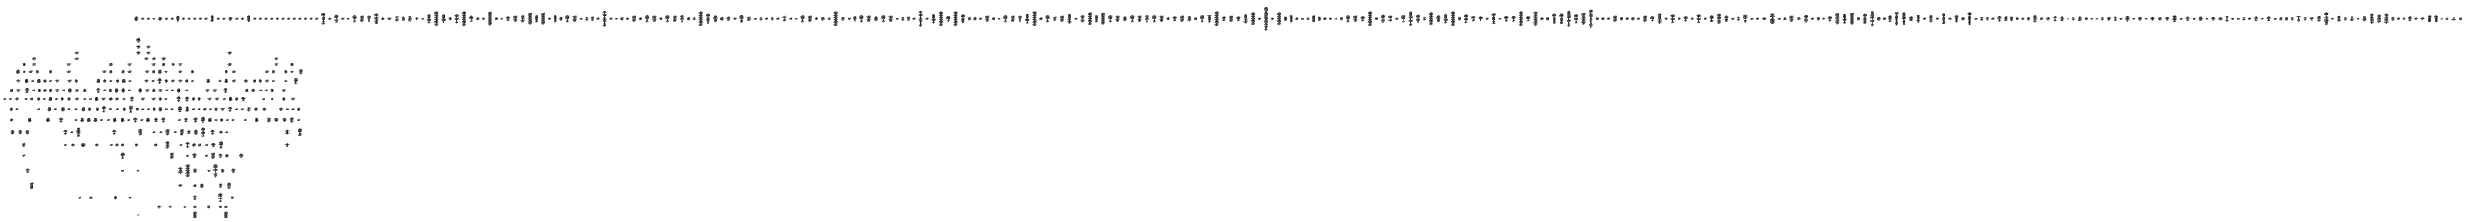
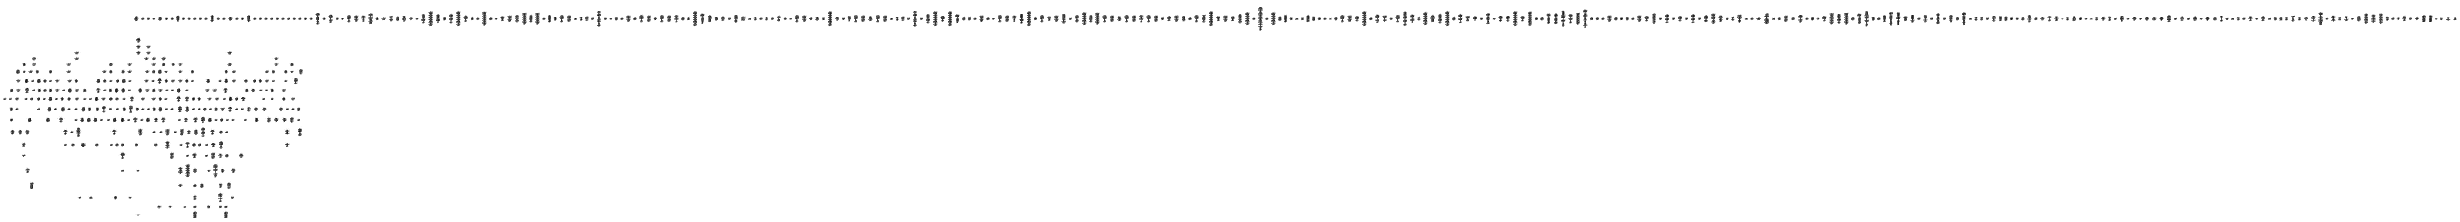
node "# 0x7e3 JUMPDEST PUSHX Data JUMP": removed
